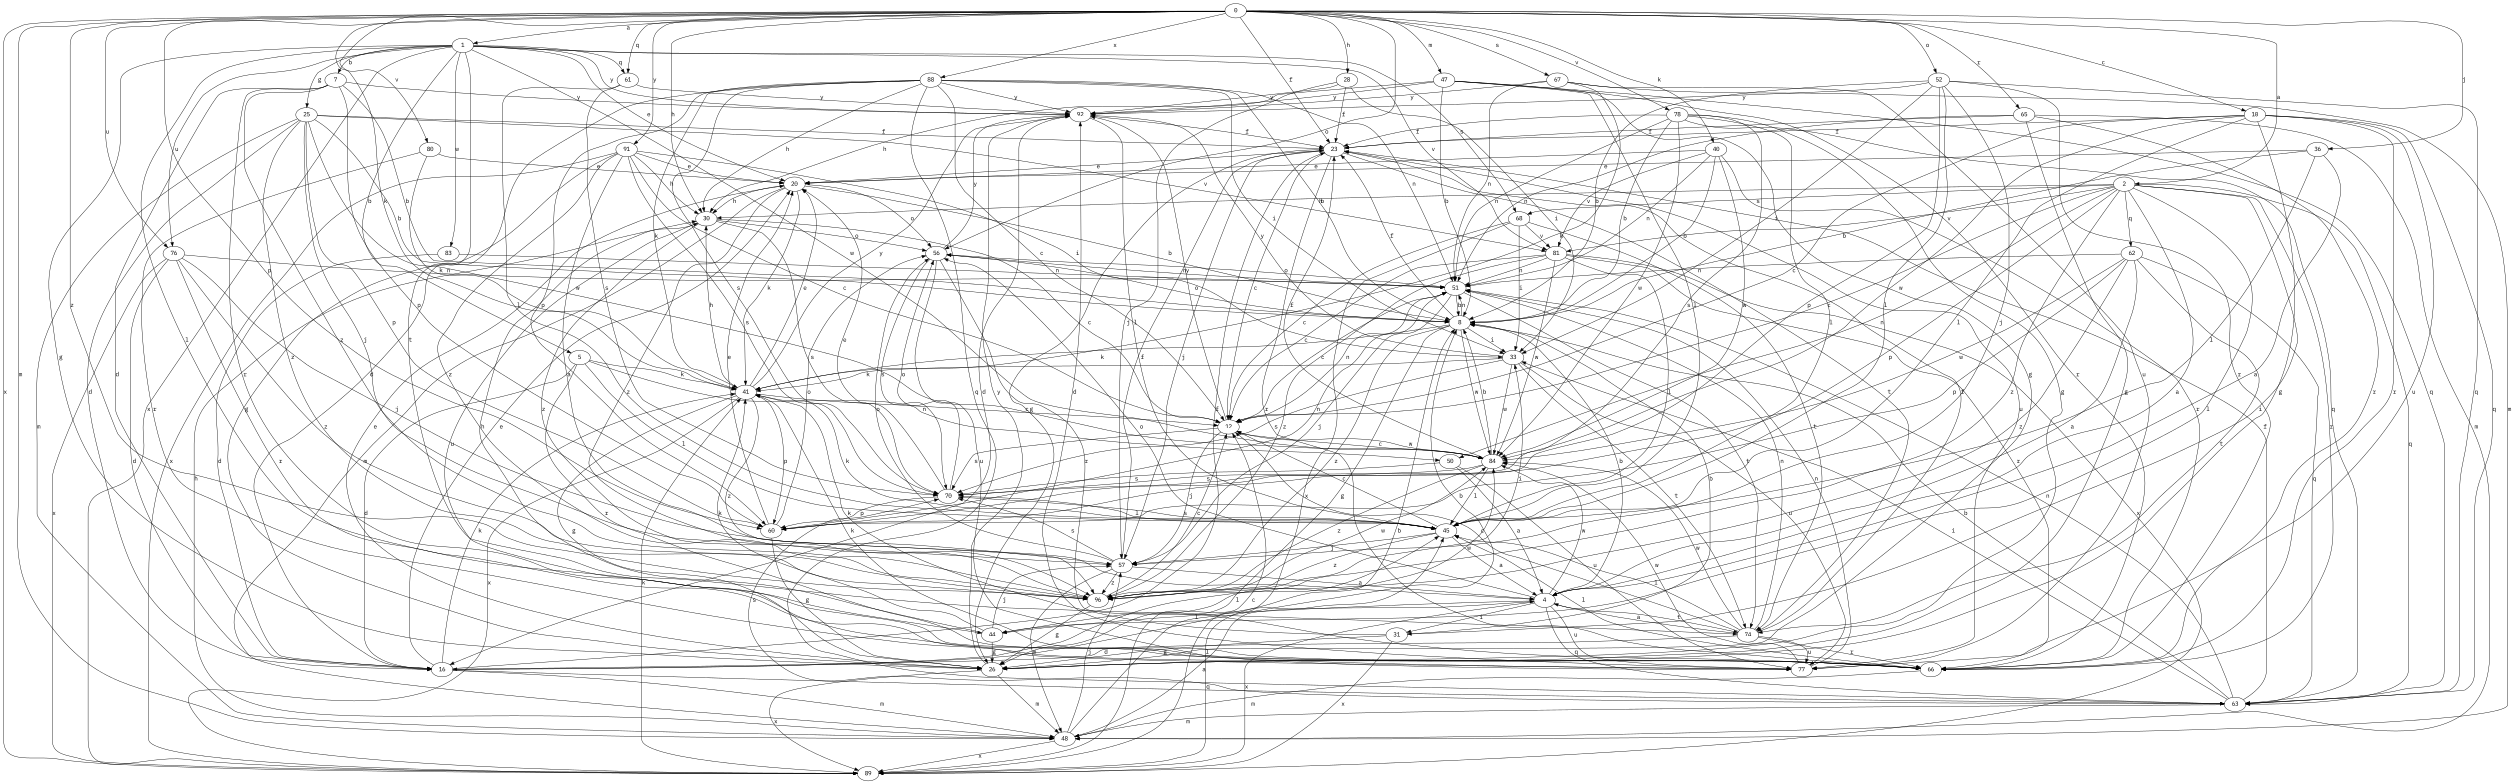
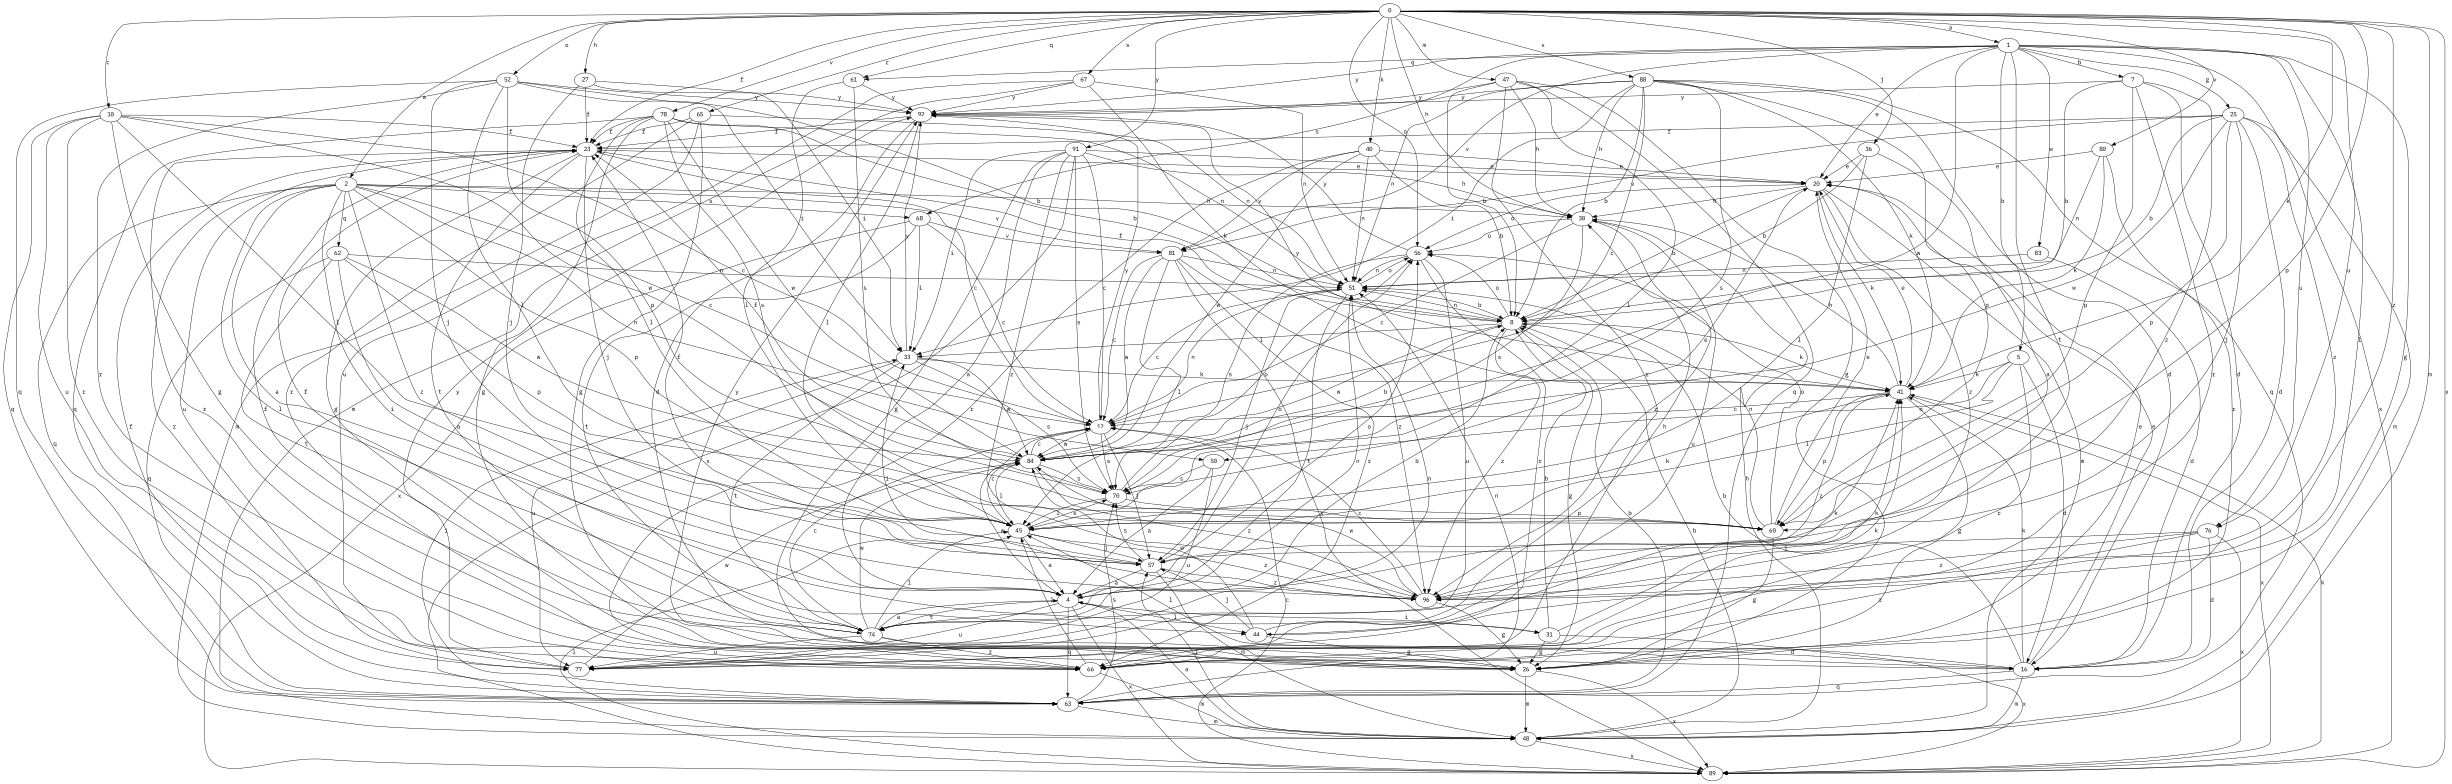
node "28": label "28" -> "27"
edge "76" -> "51": now "80" -> "51"
edge "77" -> "92": label "d" -> "y"
edge "62" -> "96": removed, label "z"
